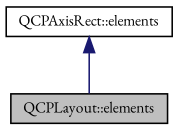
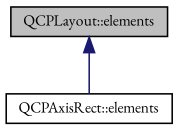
edge "QCPLayout::elements" -> "QCPAxisRect::elements": reversed
